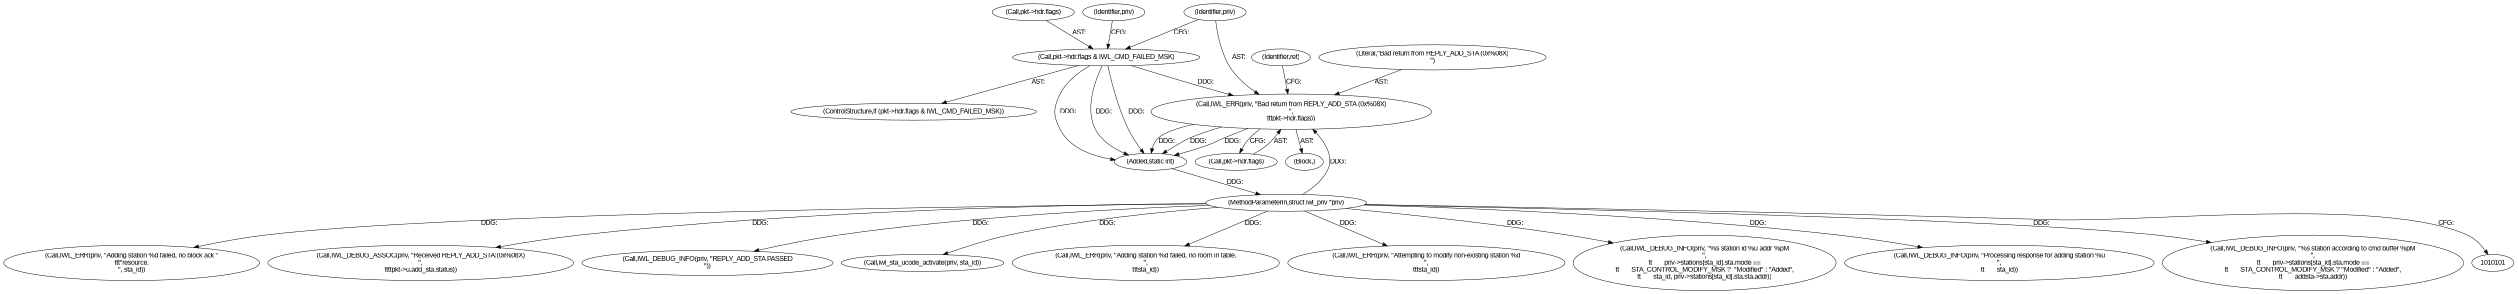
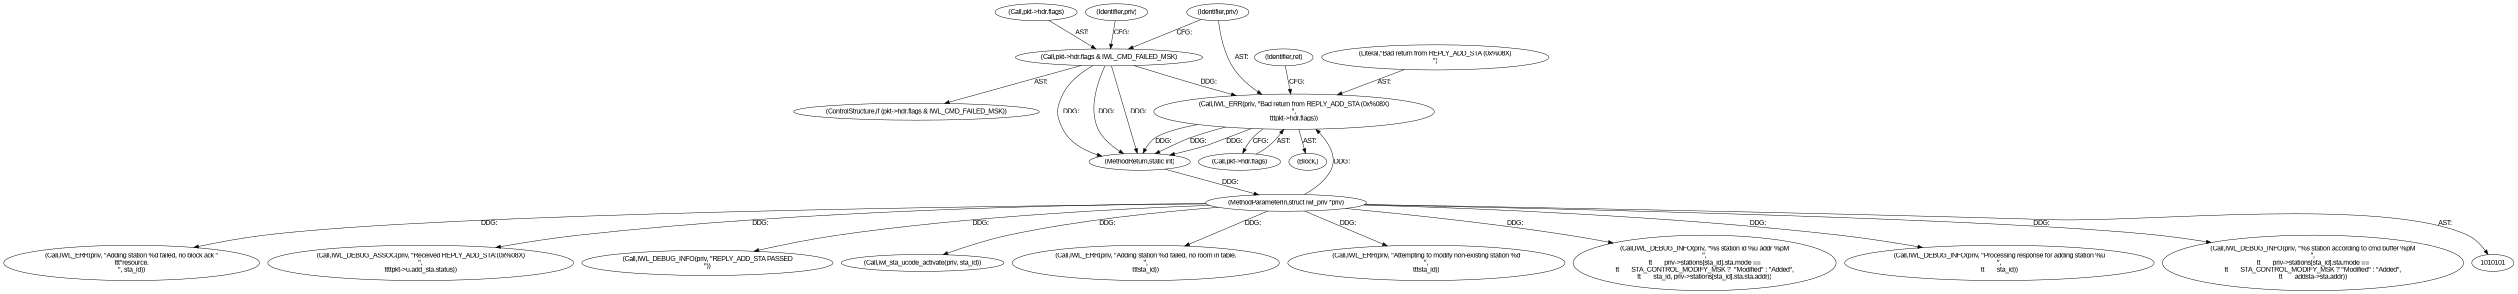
node "(Added,static int)": label "(Added,static int)" -> "(MethodReturn,static int)"
edge "(MethodParameterIn,struct iwl_priv *priv)" -> "1010101": label "CFG: " -> "AST: "
